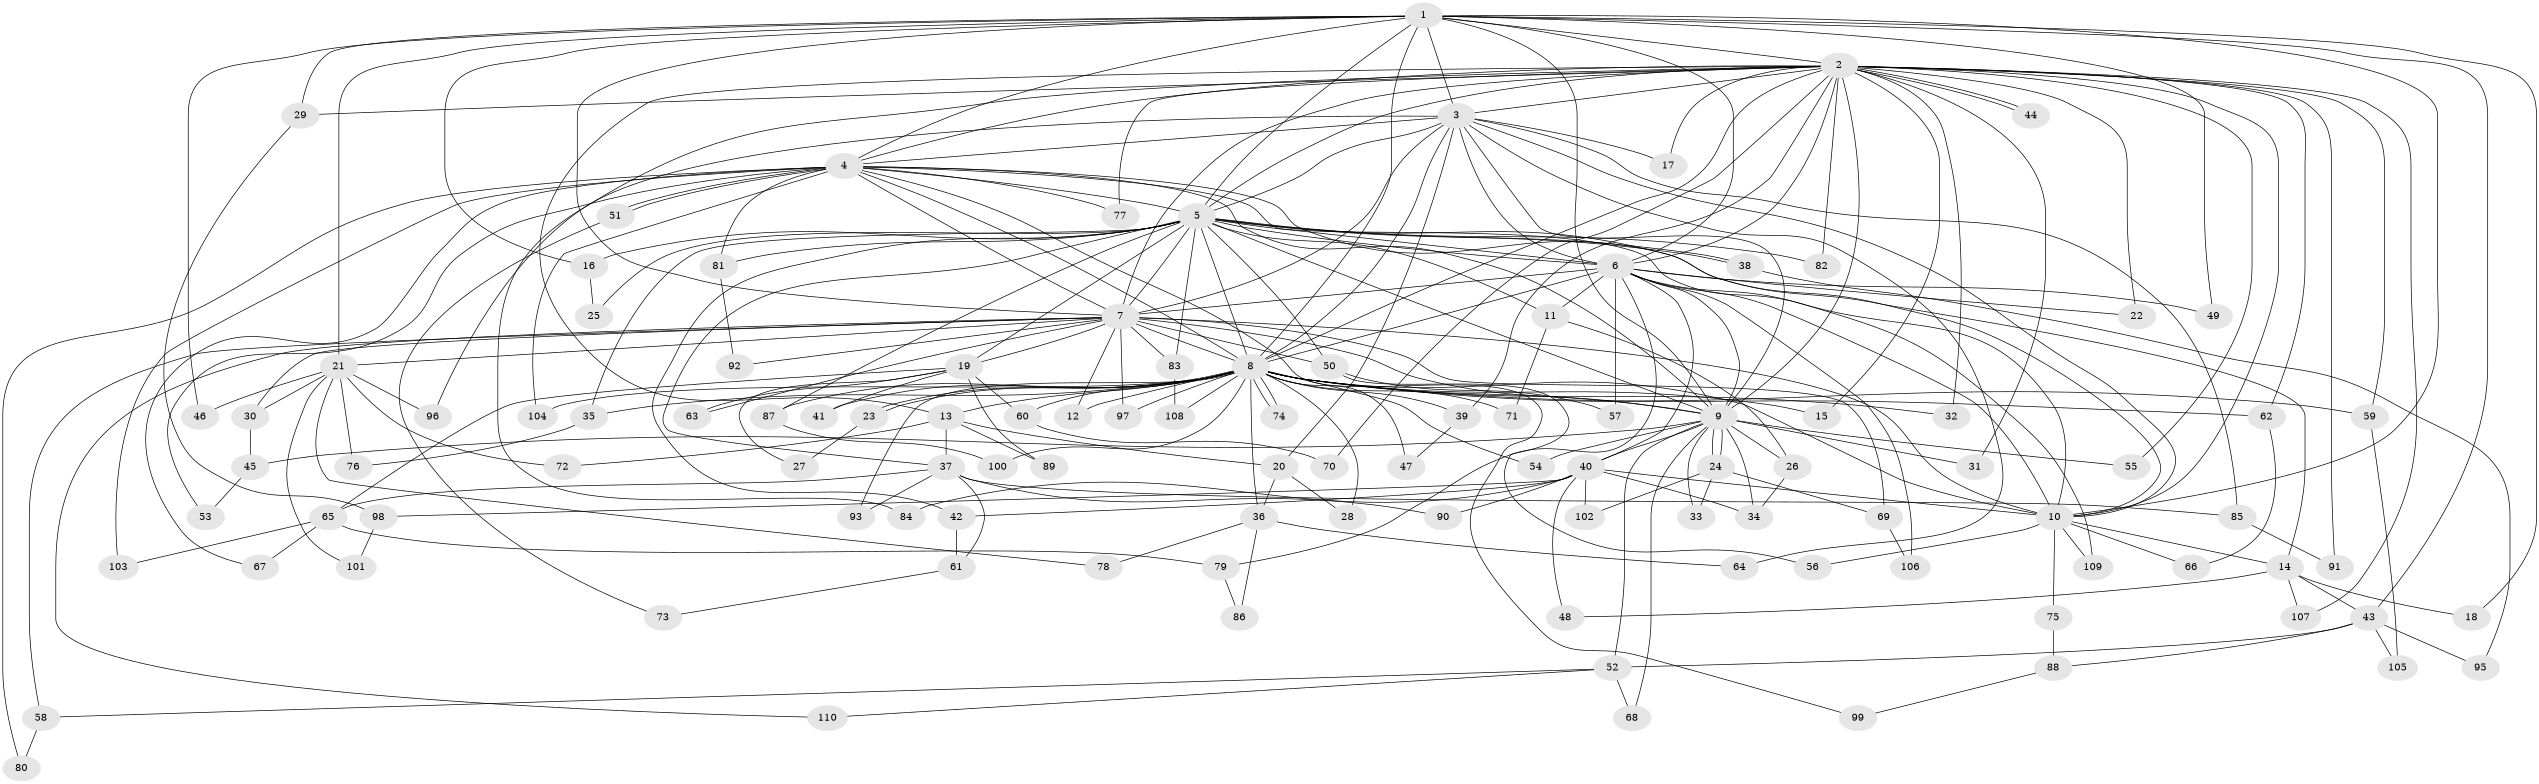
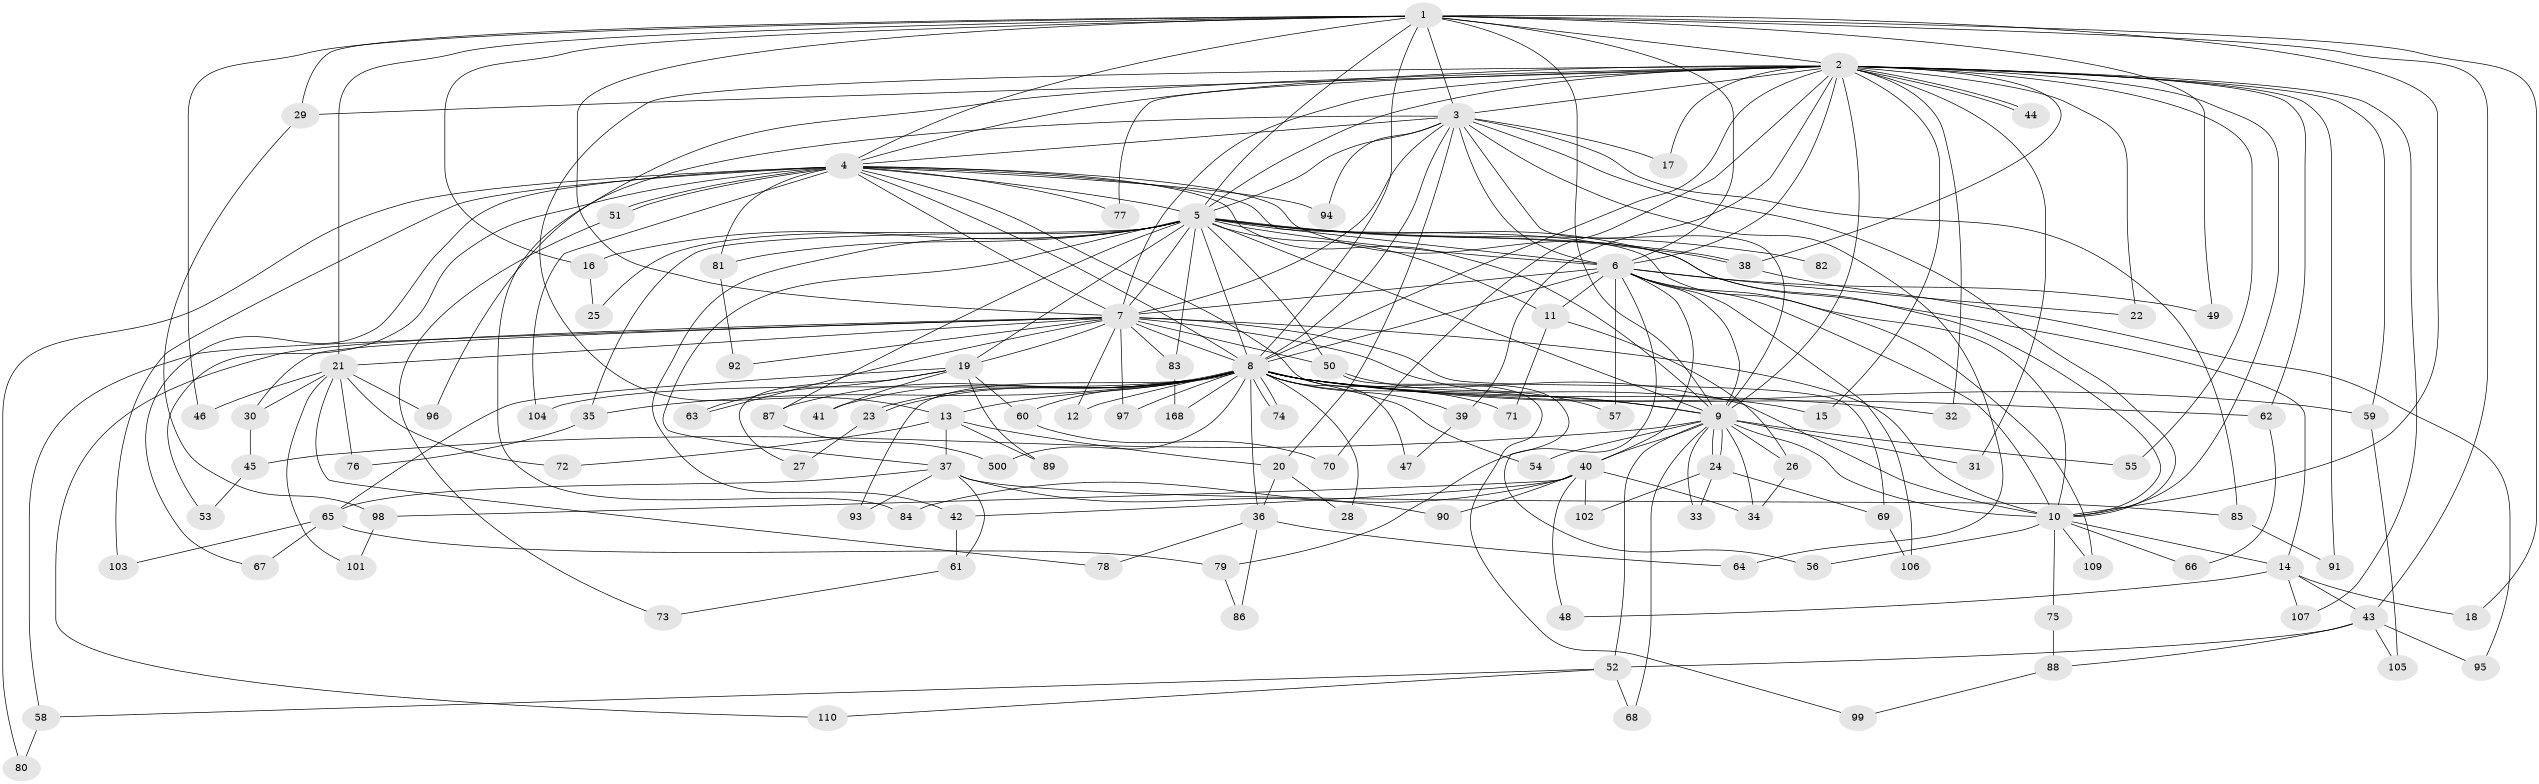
edge "2" -- "82": now "2" -- "38"
node "94": added
node "108": label "108" -> "168"
node "100": label "100" -> "500"
edge "40" -- "10": now "9" -- "10"
